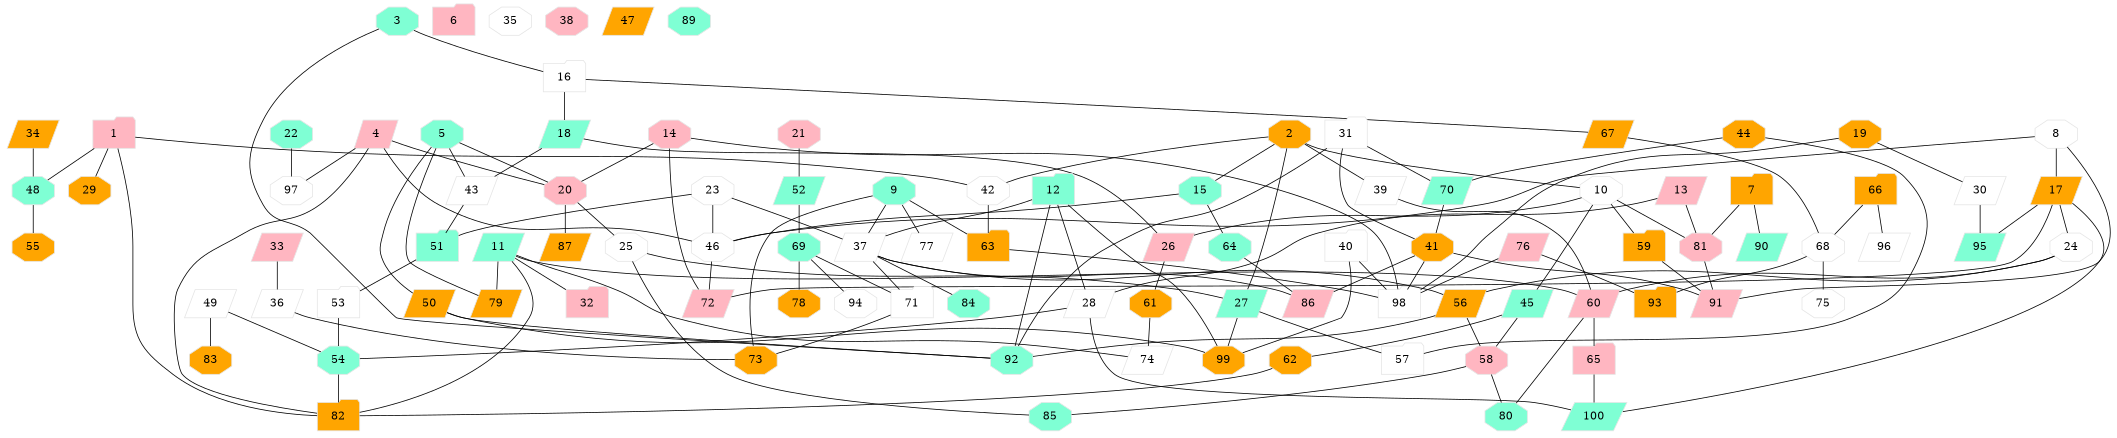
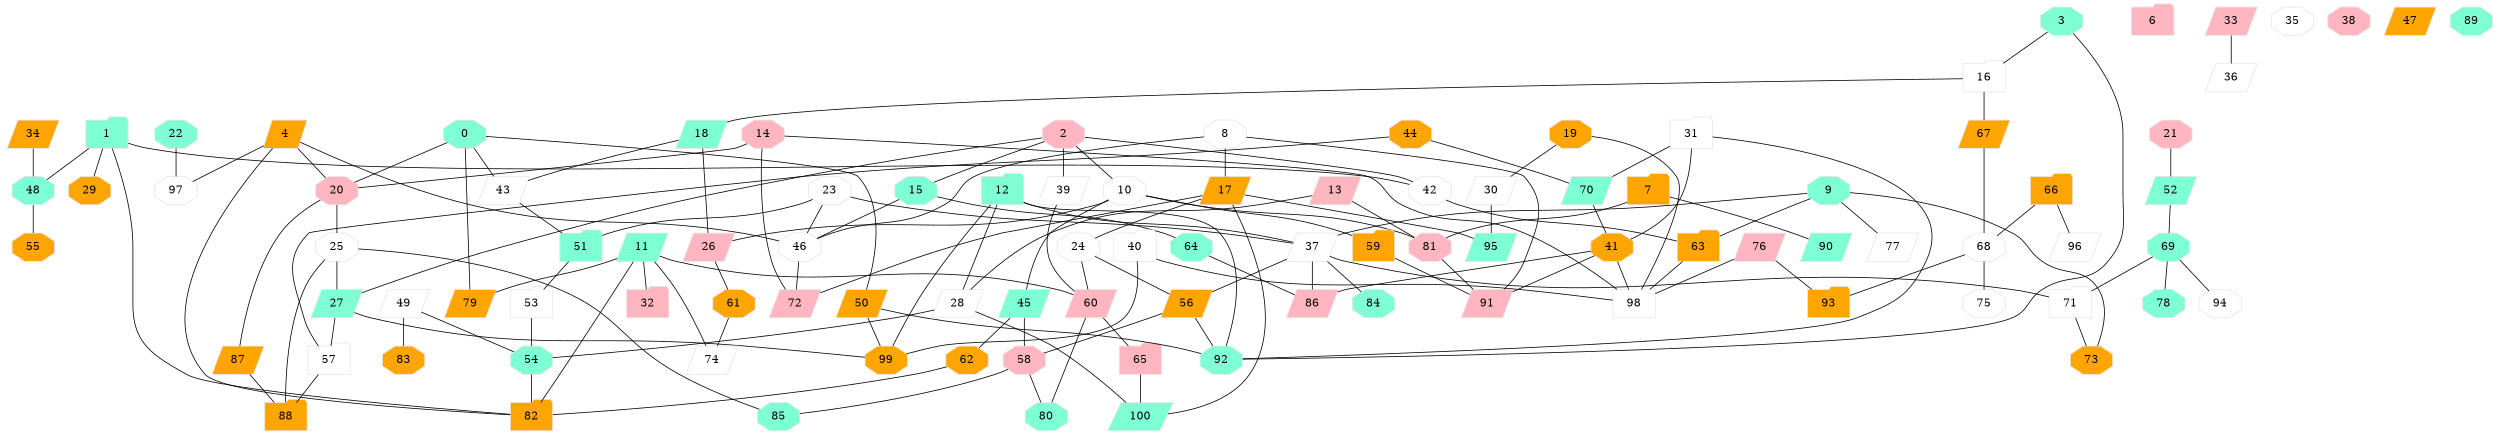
node "1": fillcolor lightpink -> aquamarine
node "4": fillcolor lightpink -> orange
node "5": label "5" -> "0"
node "2": fillcolor orange -> lightpink
node "78": fillcolor orange -> aquamarine
edge "36" -- "73": removed
node "88": added
